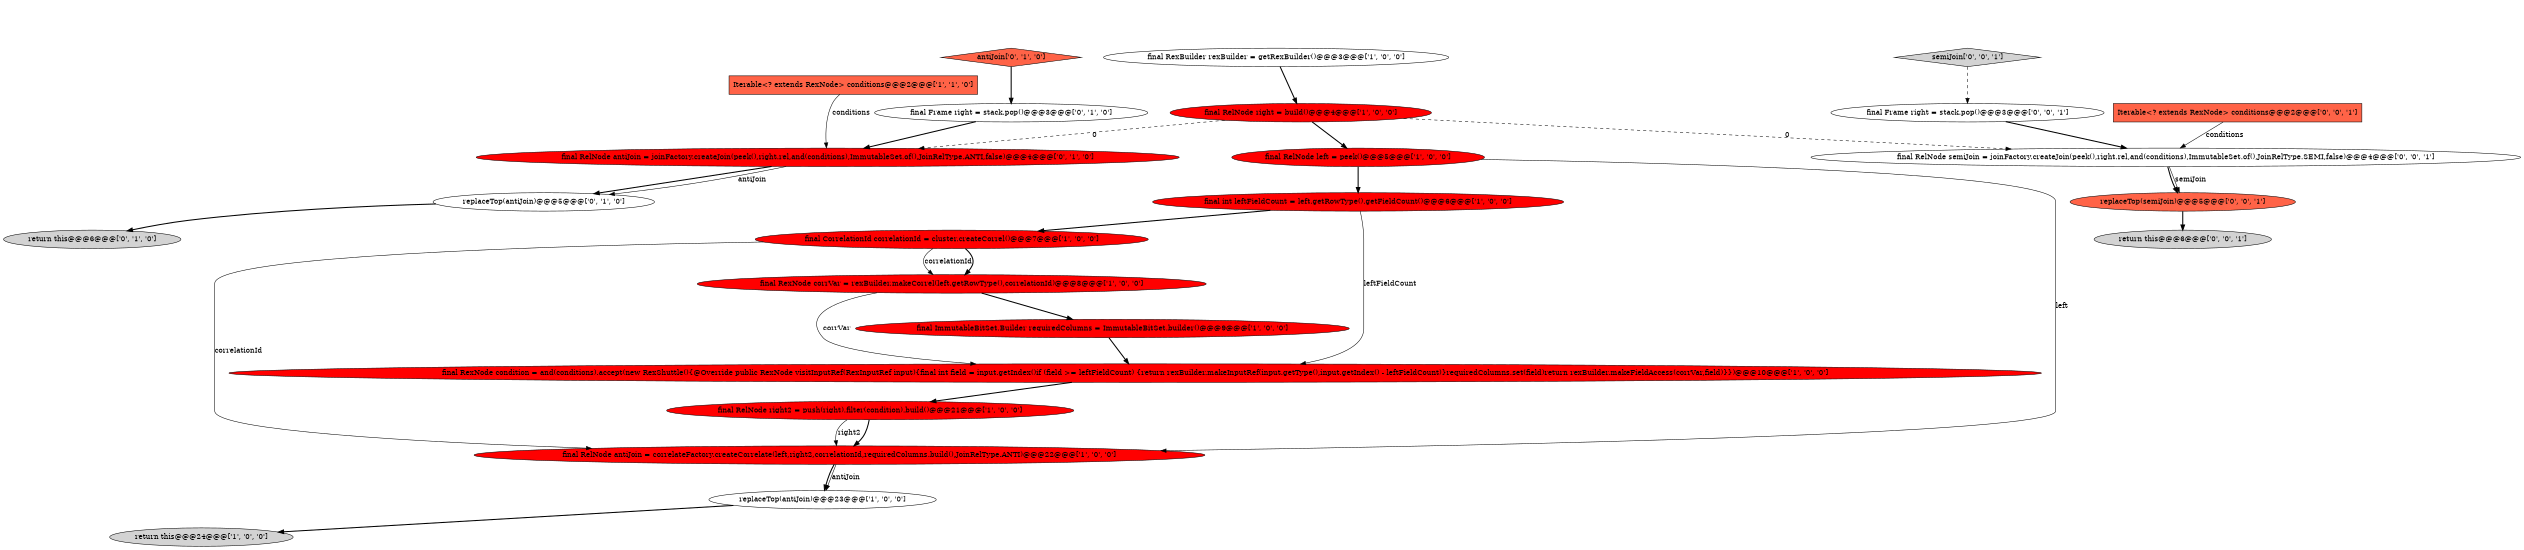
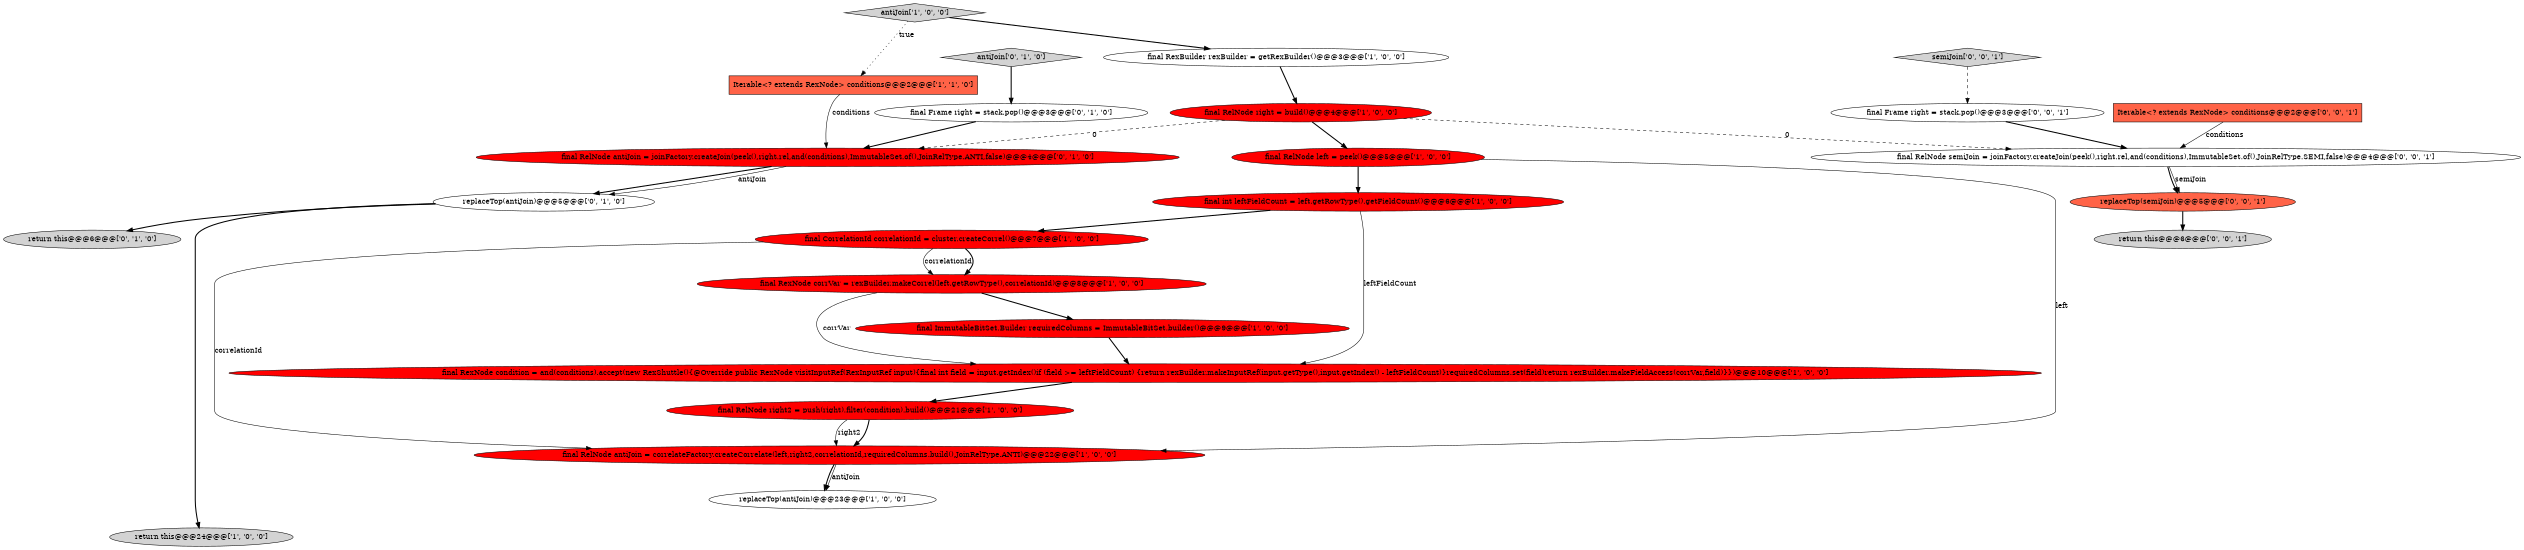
node "antiJoin['1', '0', '0']": added
node "antiJoin['0', '1', '0']": fillcolor tomato -> lightgray
edge "replaceTop(antiJoin)@@@23@@@['1', '0', '0']" -> "return this@@@24@@@['1', '0', '0']": now "replaceTop(antiJoin)@@@5@@@['0', '1', '0']" -> "return this@@@24@@@['1', '0', '0']"
